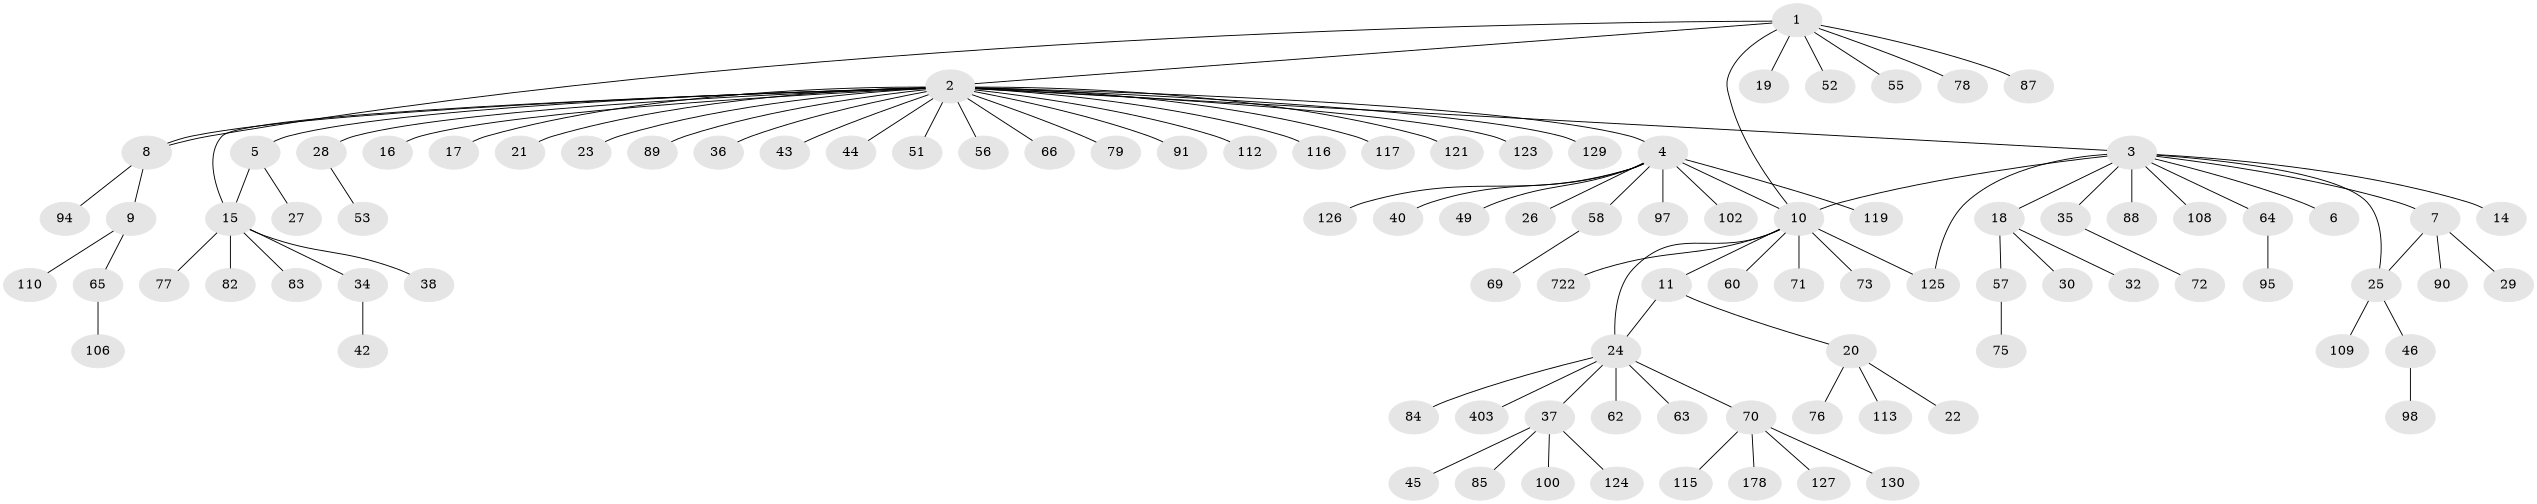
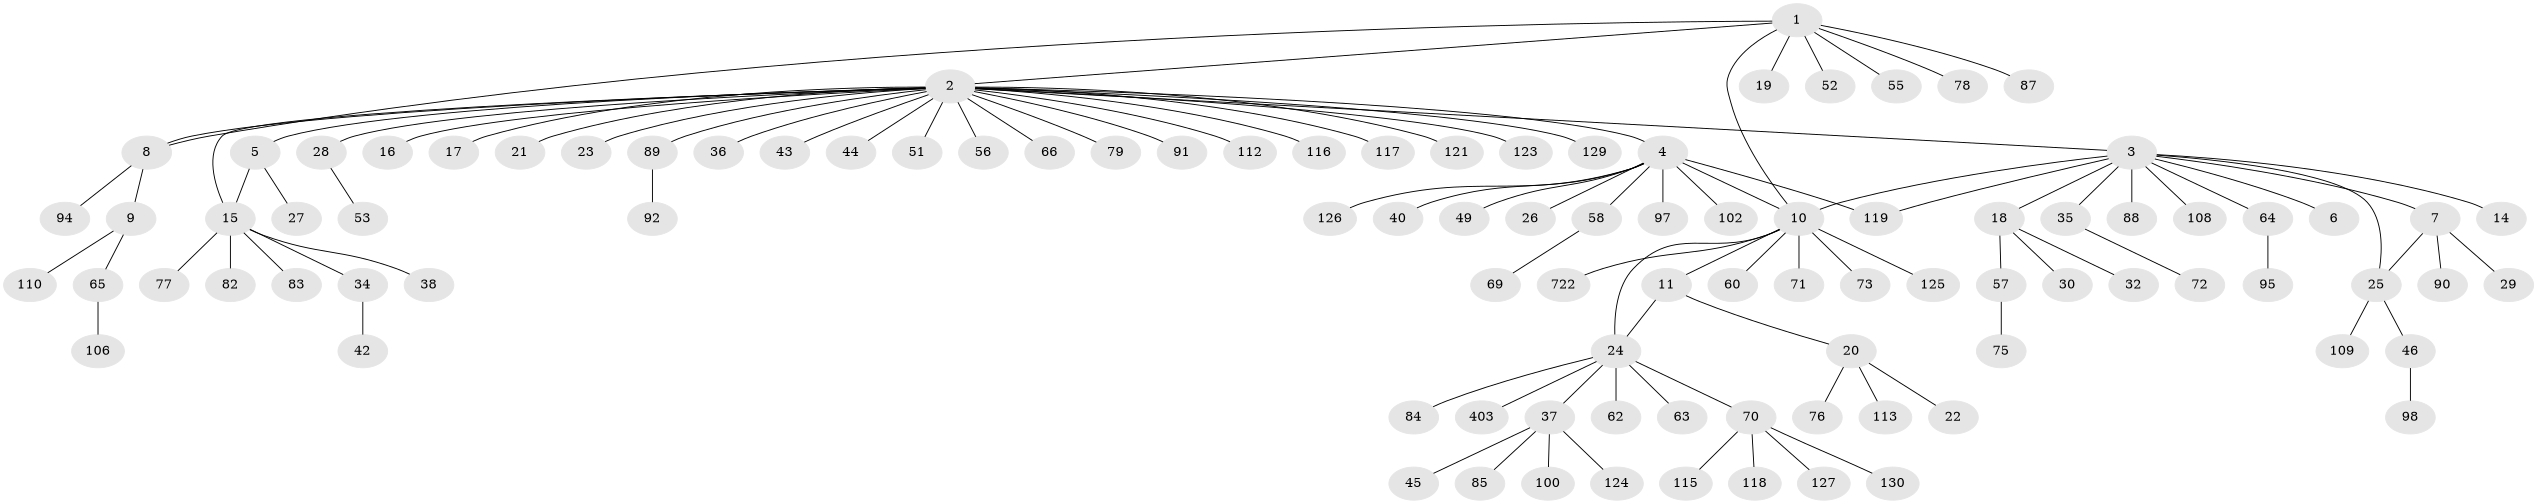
edge "3" -- "125": now "3" -- "119"
node "92": added
node "178": label "178" -> "118"
